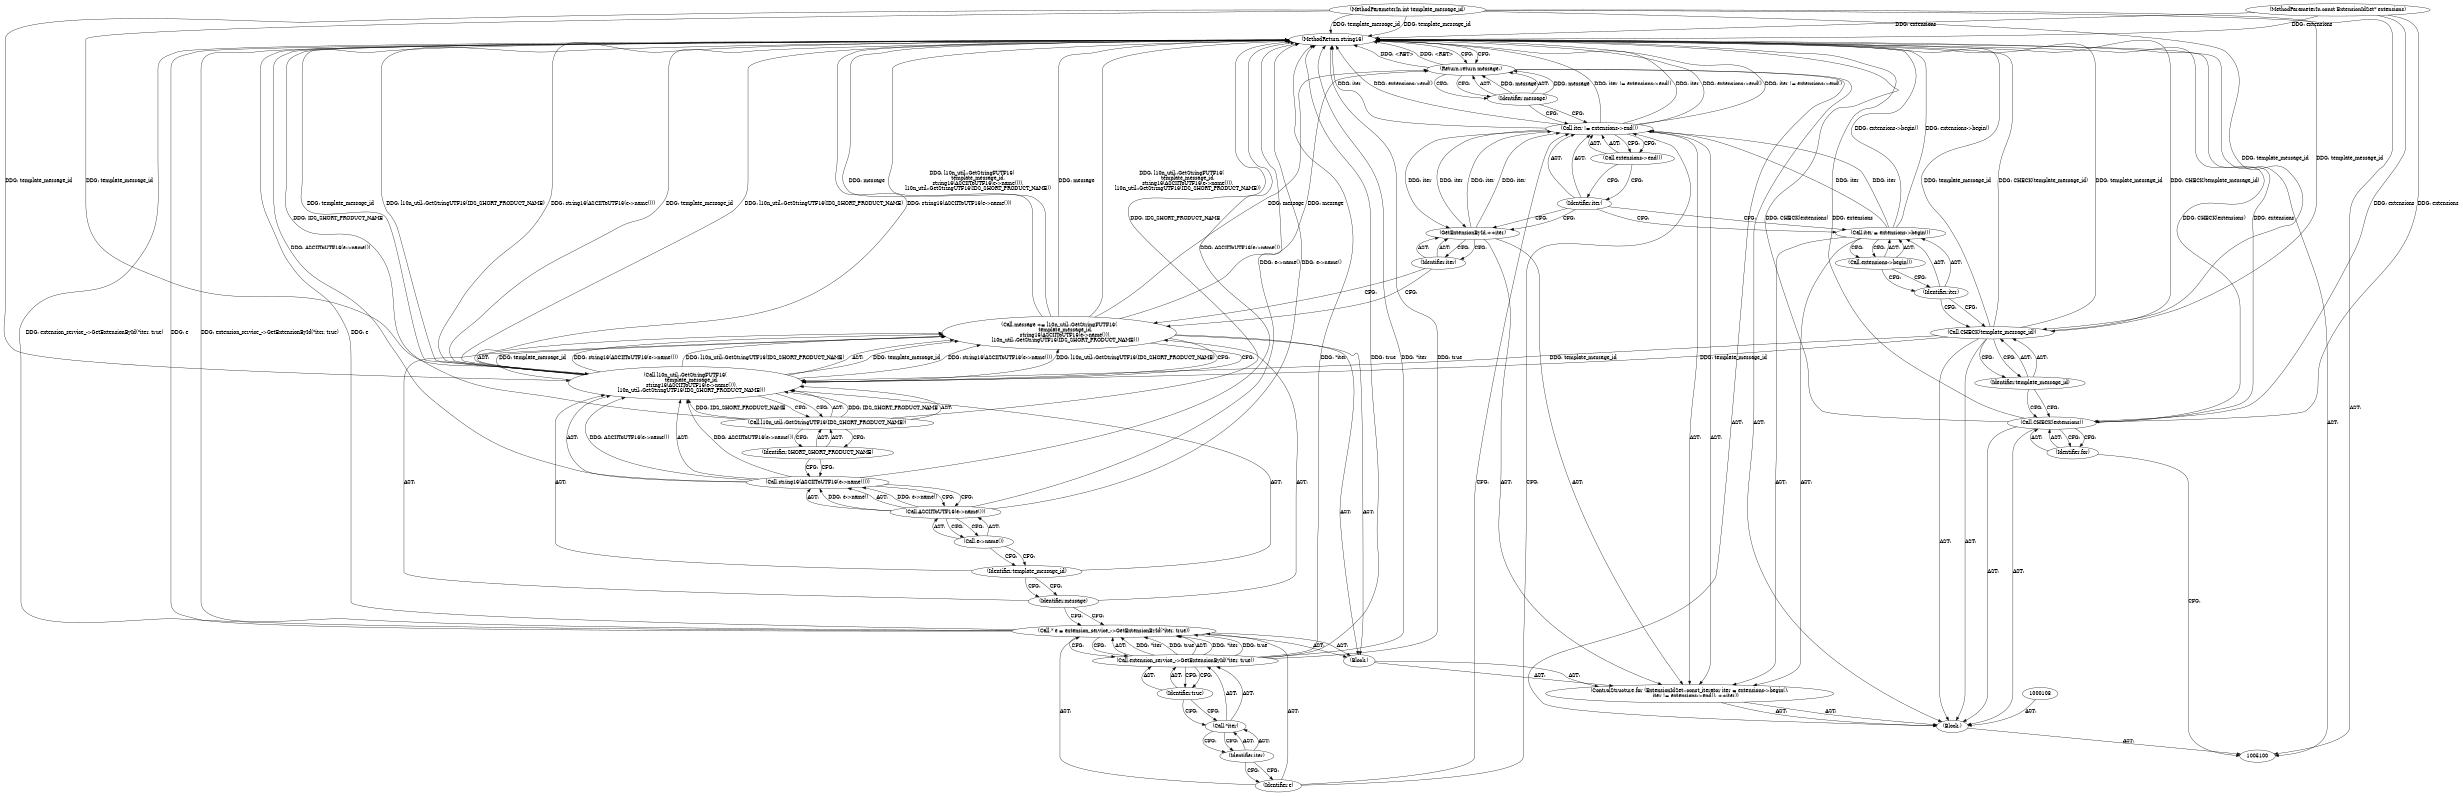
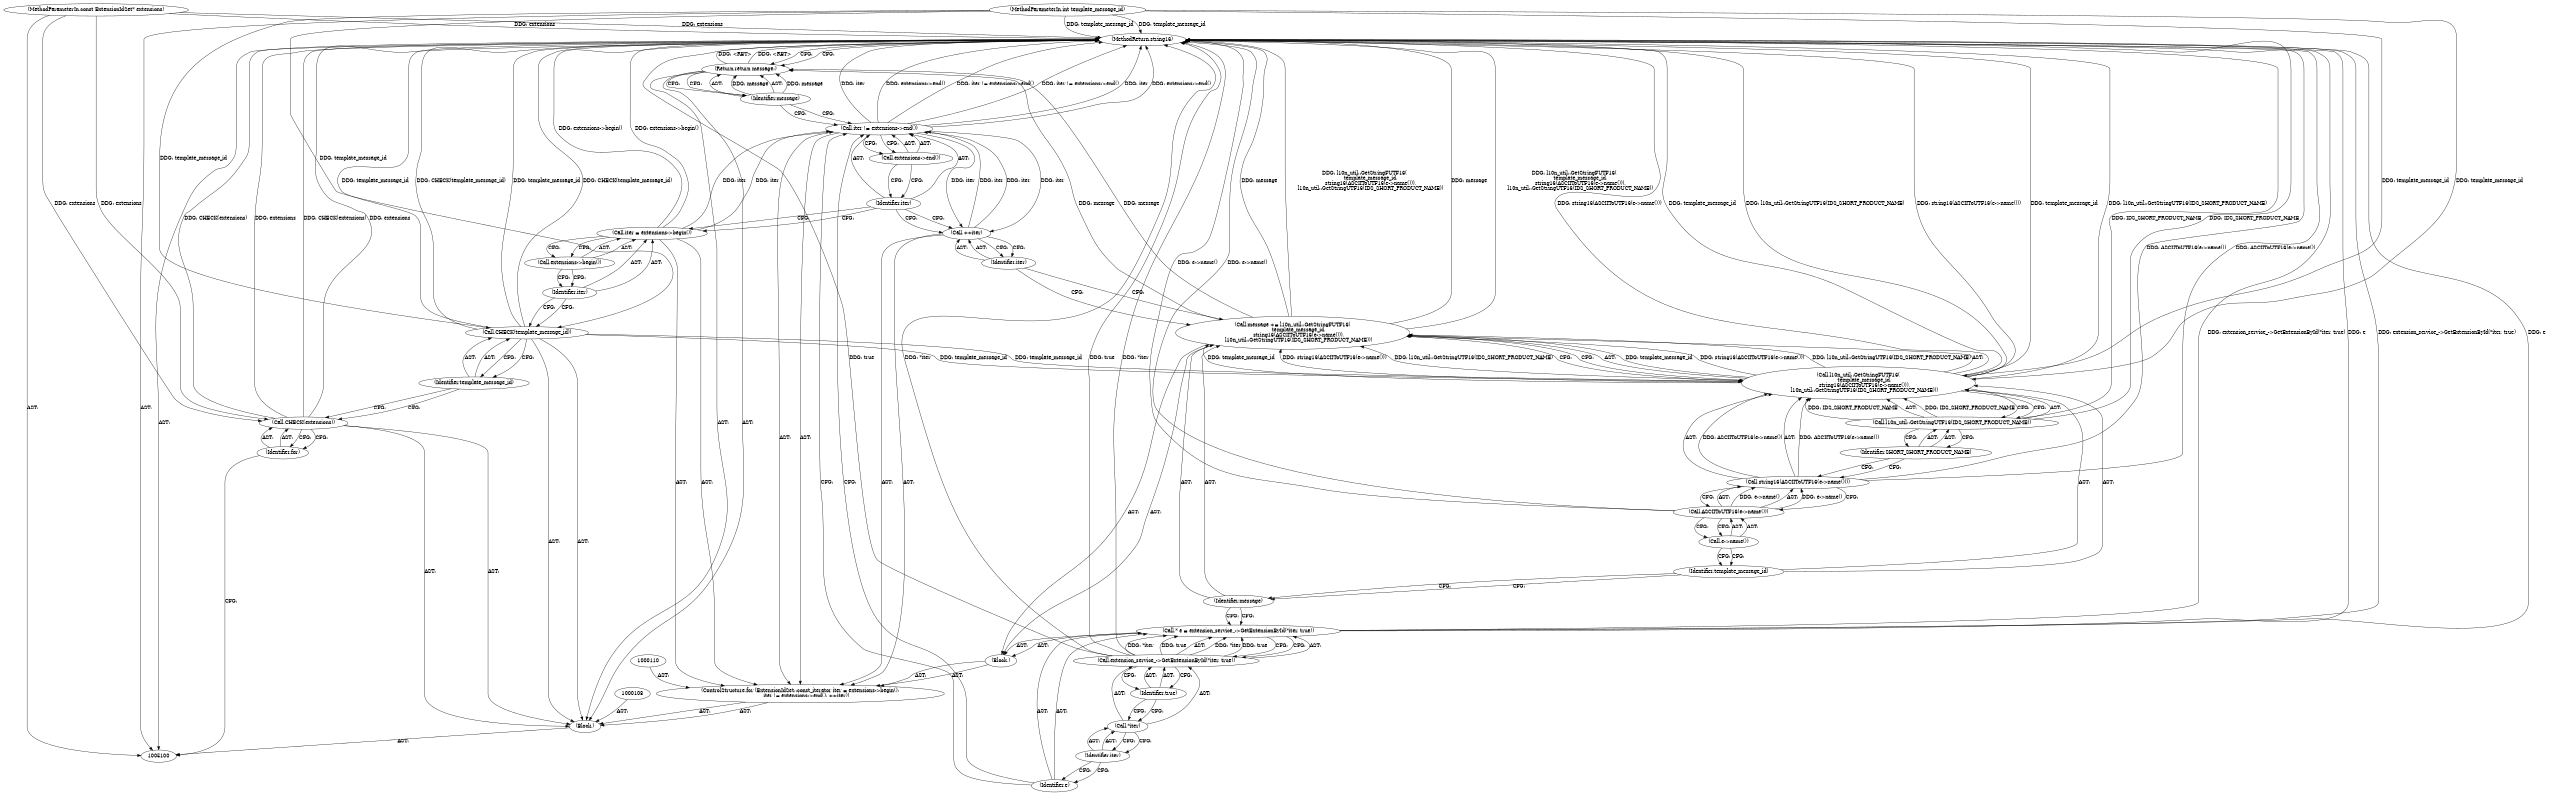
node "(GetExtensionById,++iter)": label "(GetExtensionById,++iter)" -> "(Call,++iter)"
edge "(MethodParameterIn,const ExtensionIdSet* extensions)" -> "1005100": added, label "AST:"
node "1000110": added
